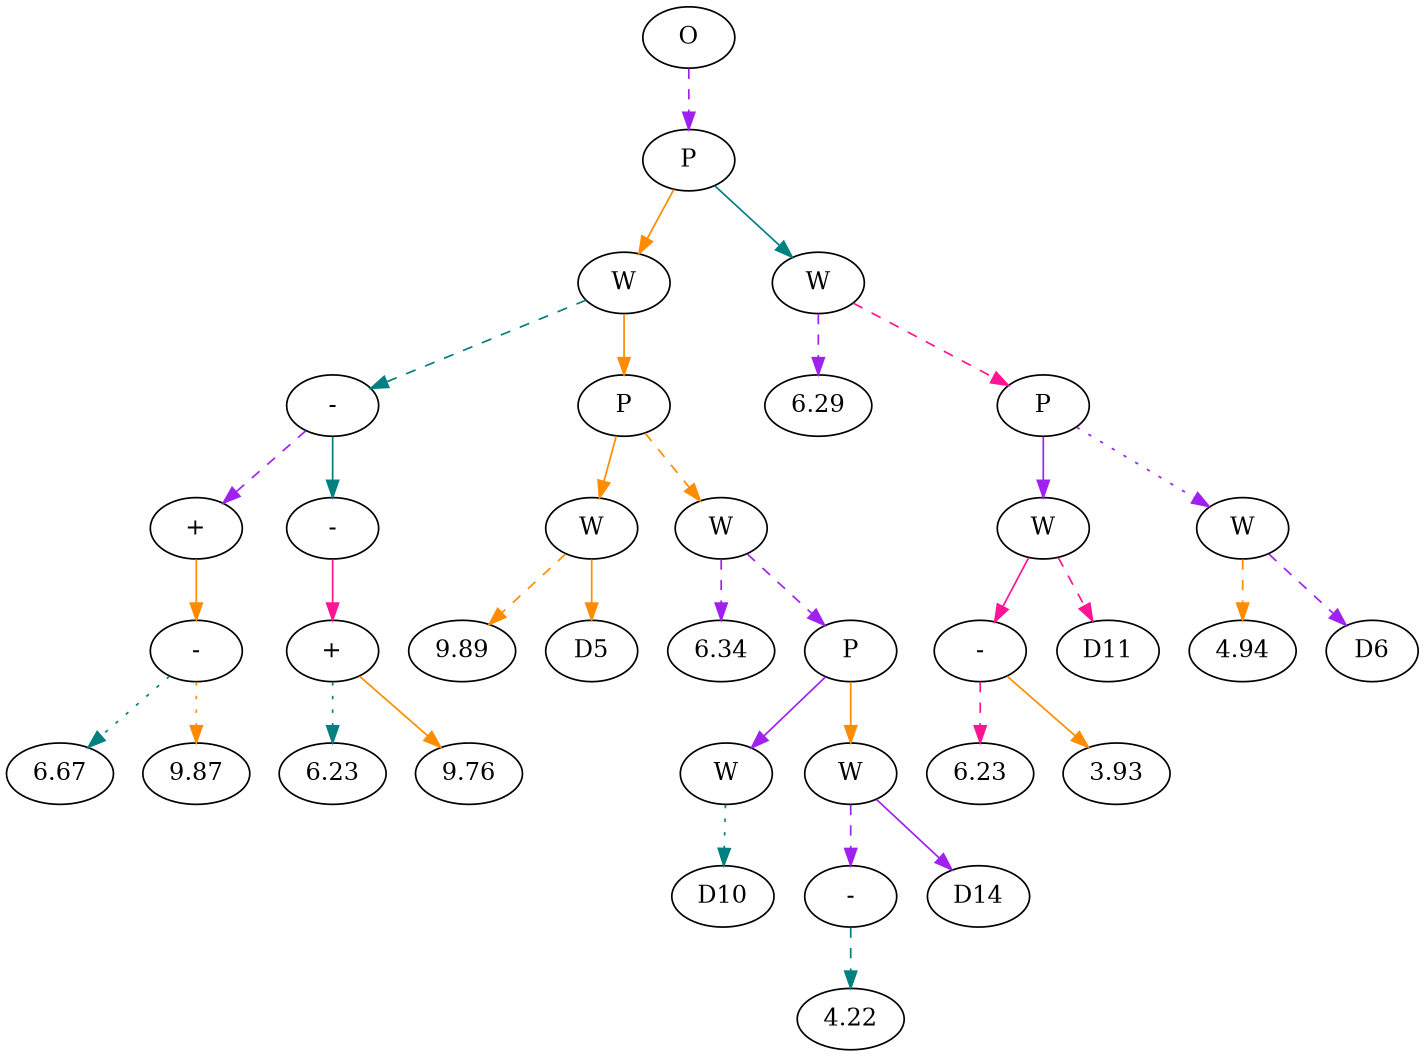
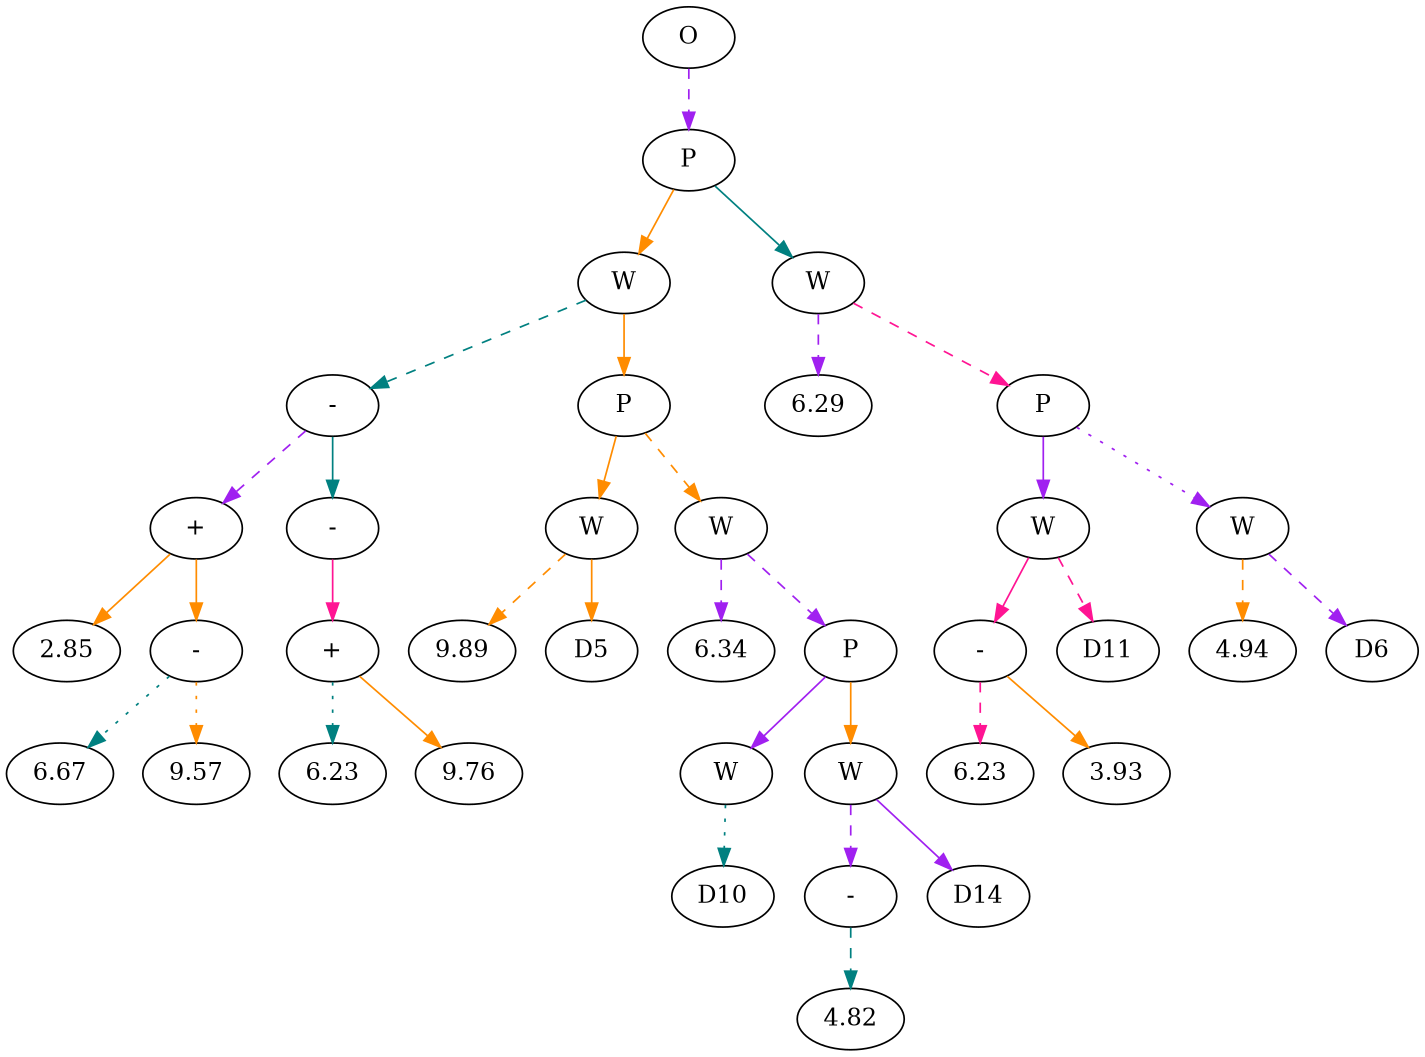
node "2.85": added
node "9.87": label "9.87" -> "9.57"
node "4.22": label "4.22" -> "4.82"
